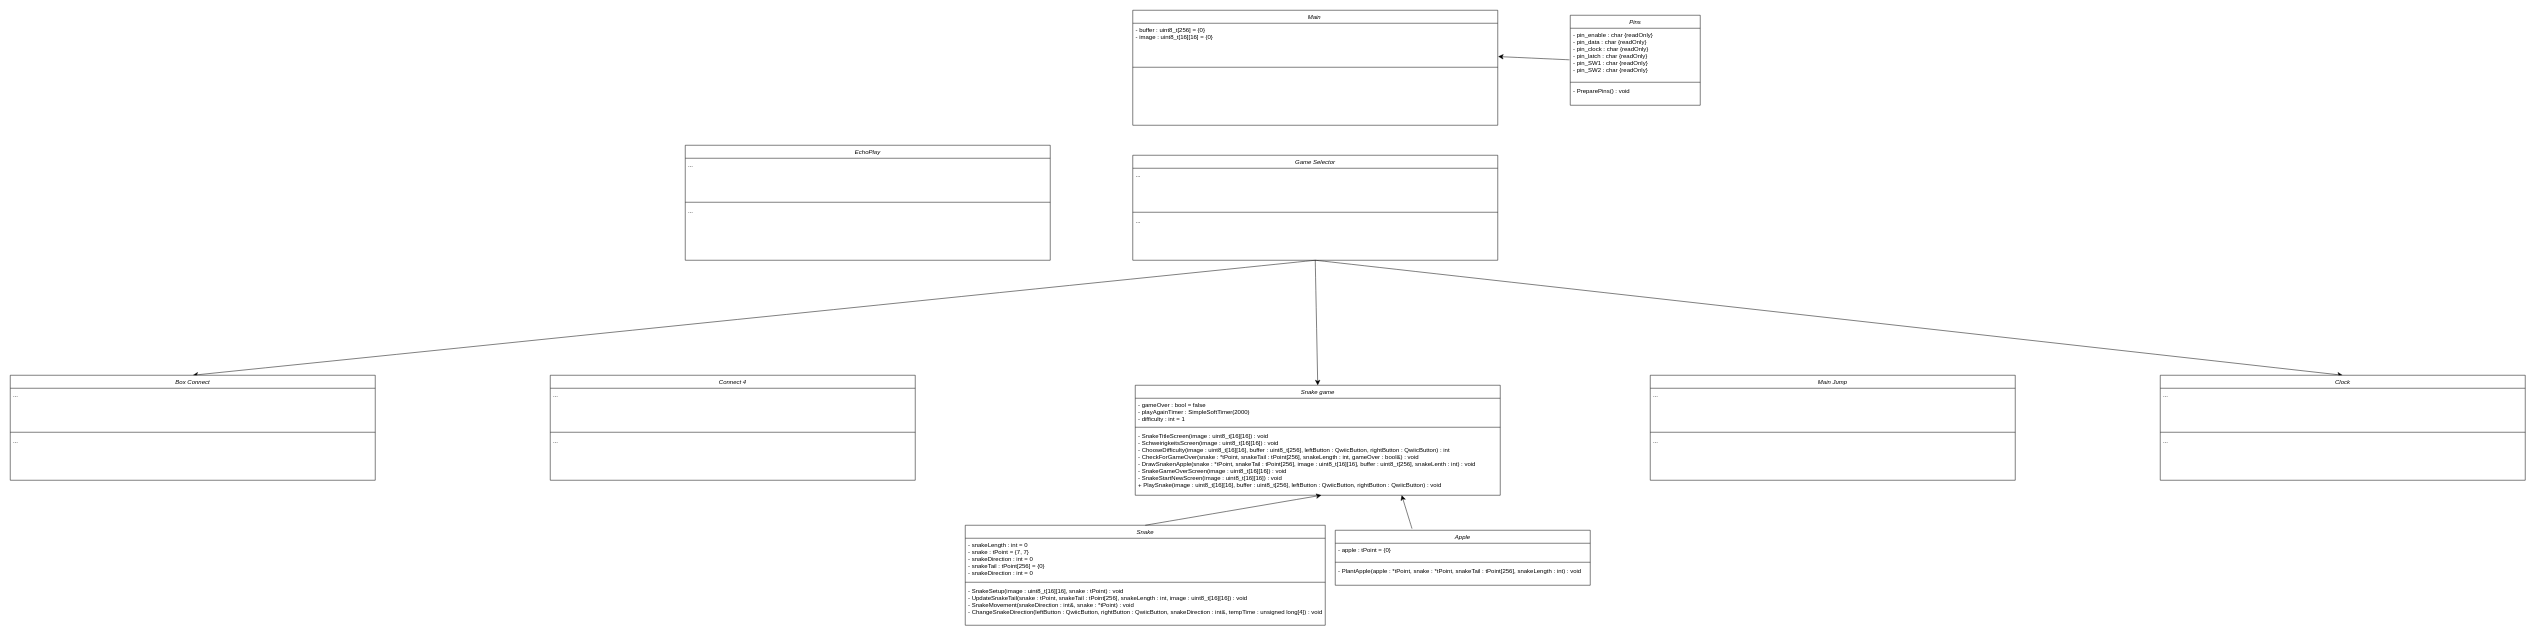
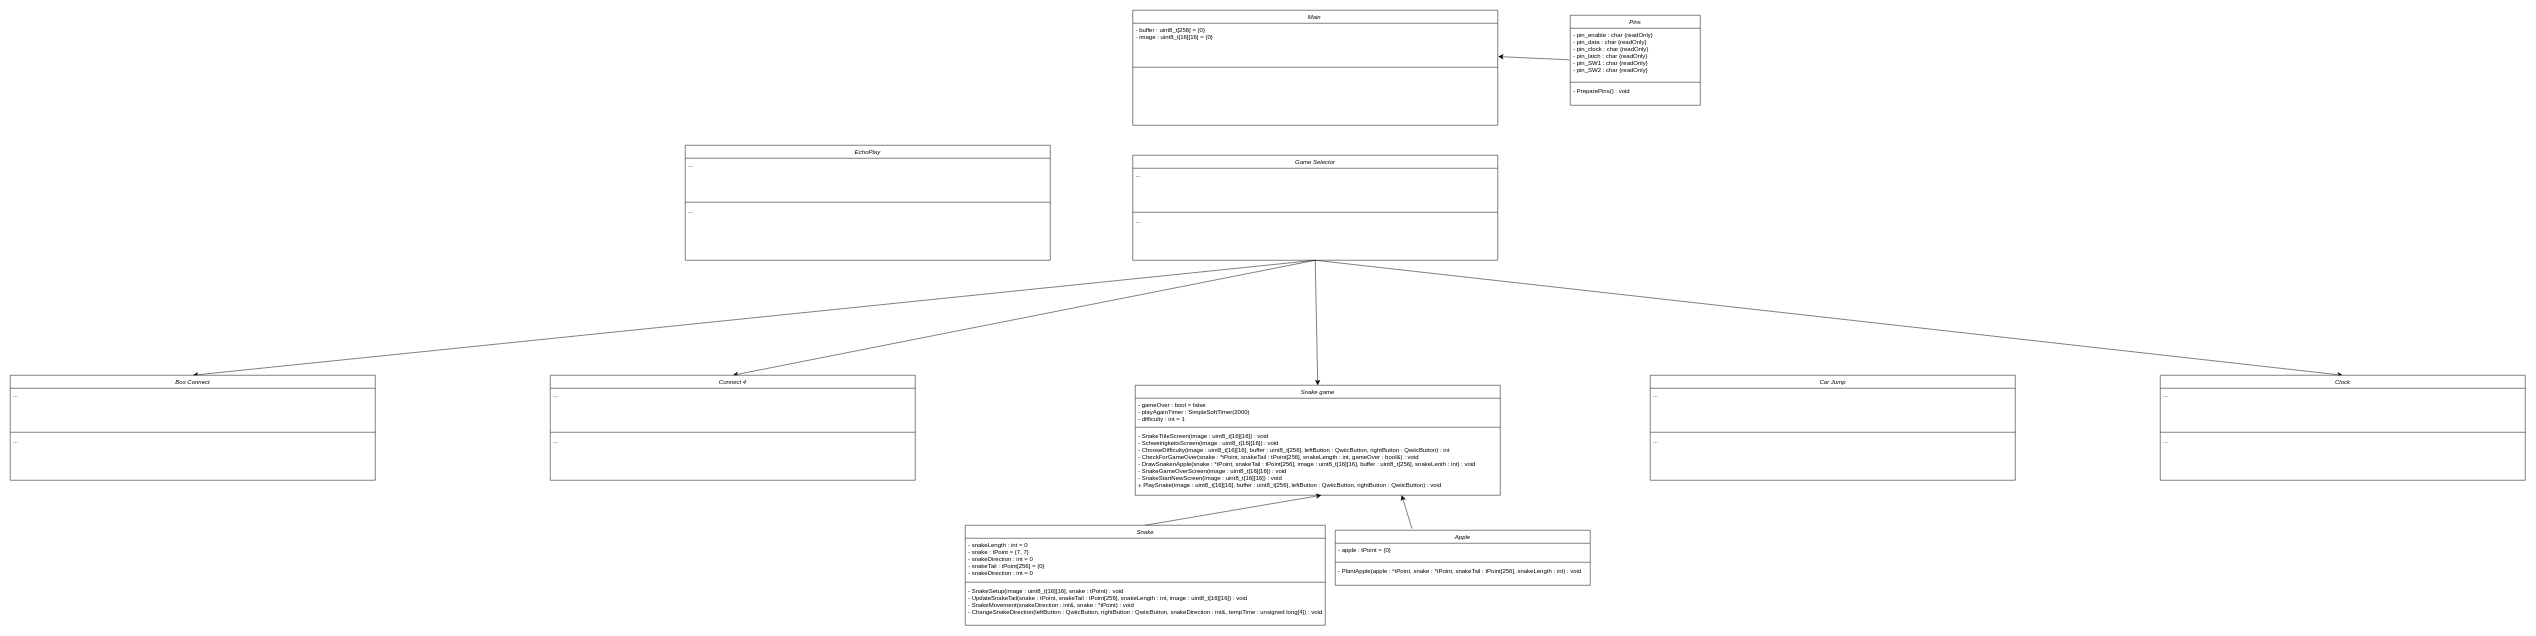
edge "Game Selector" -> "Connect 4": added
node "Main Jump": label "Main Jump" -> "Car Jump"
